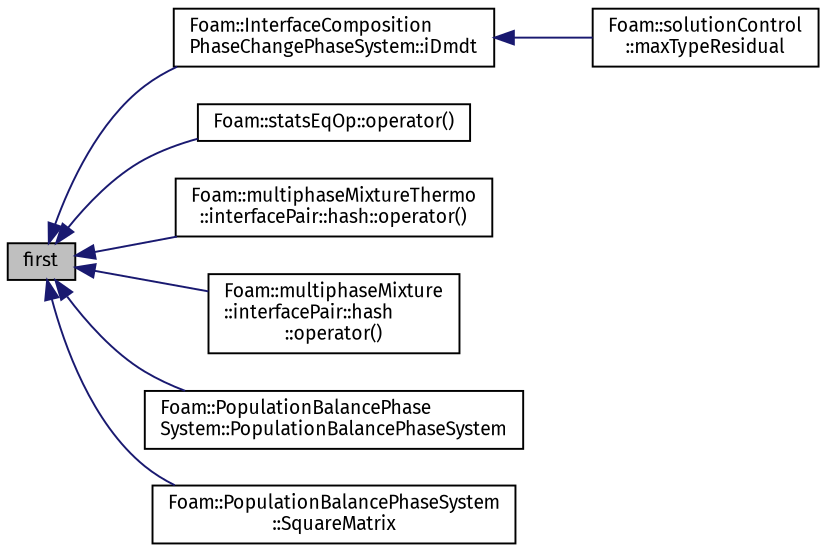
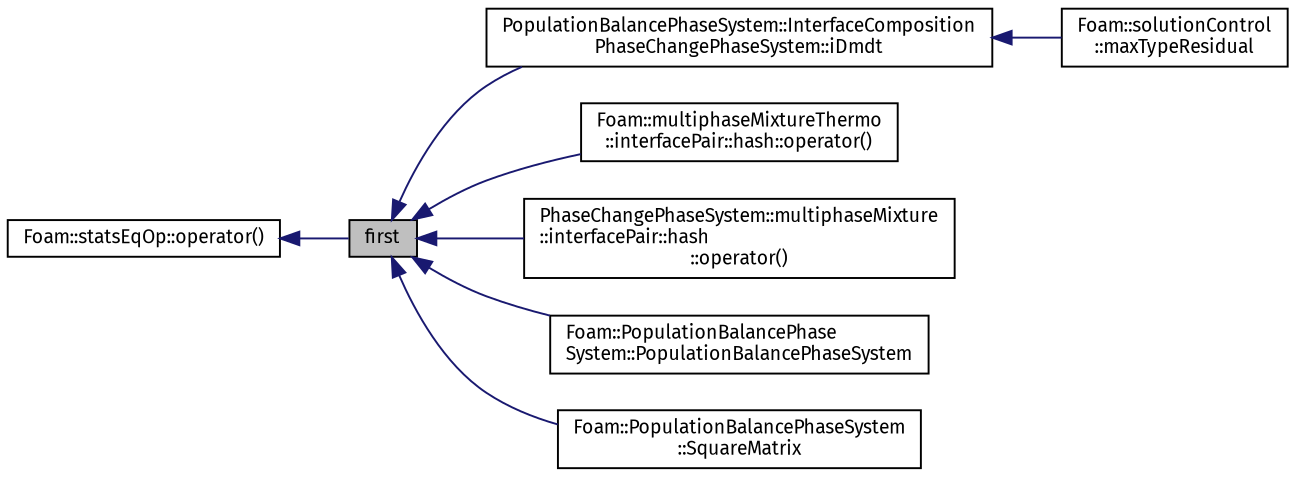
node "Foam::InterfaceComposition PhaseChangePhaseSystem::iDmdt": label "Foam::InterfaceComposition PhaseChangePhaseSystem::iDmdt" -> "PopulationBalancePhaseSystem::InterfaceComposition PhaseChangePhaseSystem::iDmdt"
edge "Foam::statsEqOp::operator()" -> "first": reversed
node "Foam::multiphaseMixture ::interfacePair::hash ::operator()": label "Foam::multiphaseMixture ::interfacePair::hash ::operator()" -> "PhaseChangePhaseSystem::multiphaseMixture ::interfacePair::hash ::operator()"
